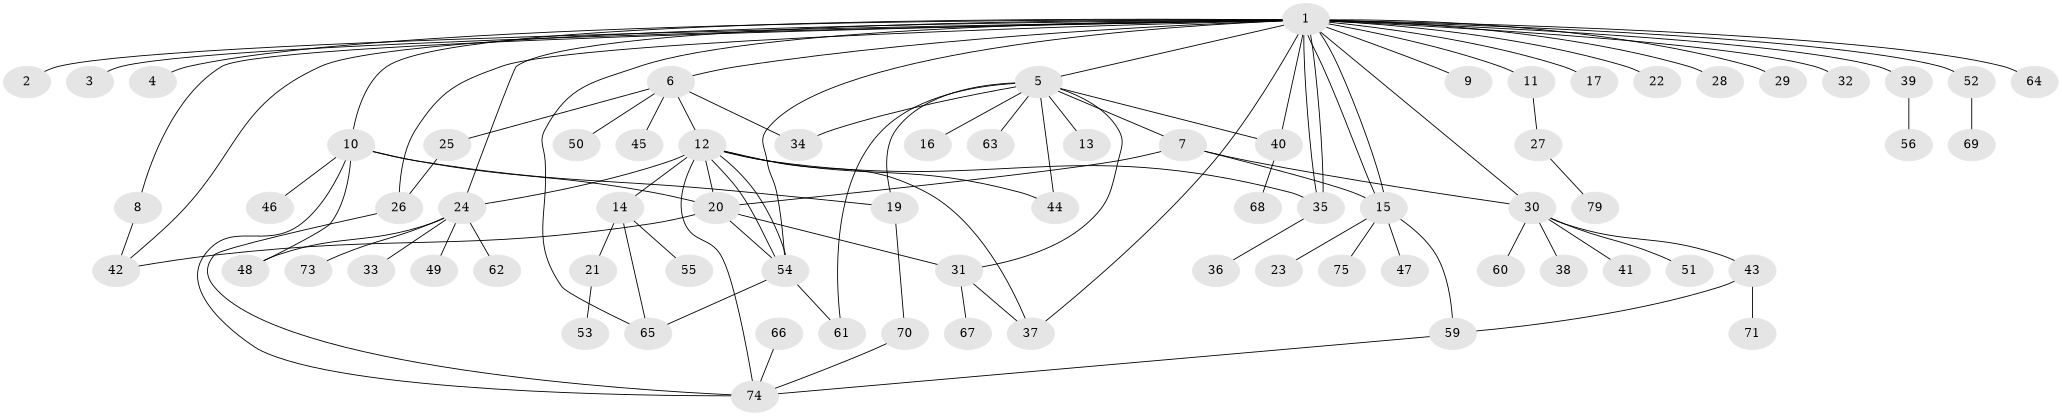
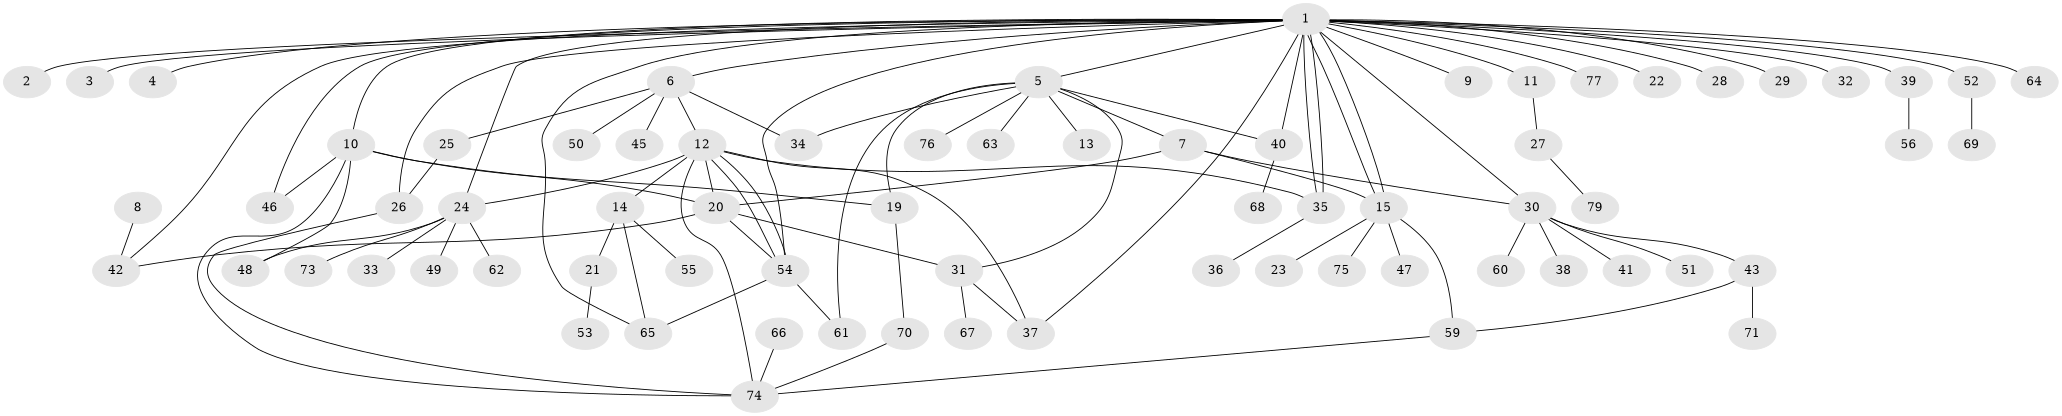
edge "1" -- "8": now "1" -- "46"
node "17": label "17" -> "77"
node "16": label "16" -> "76"
node "44": removed
